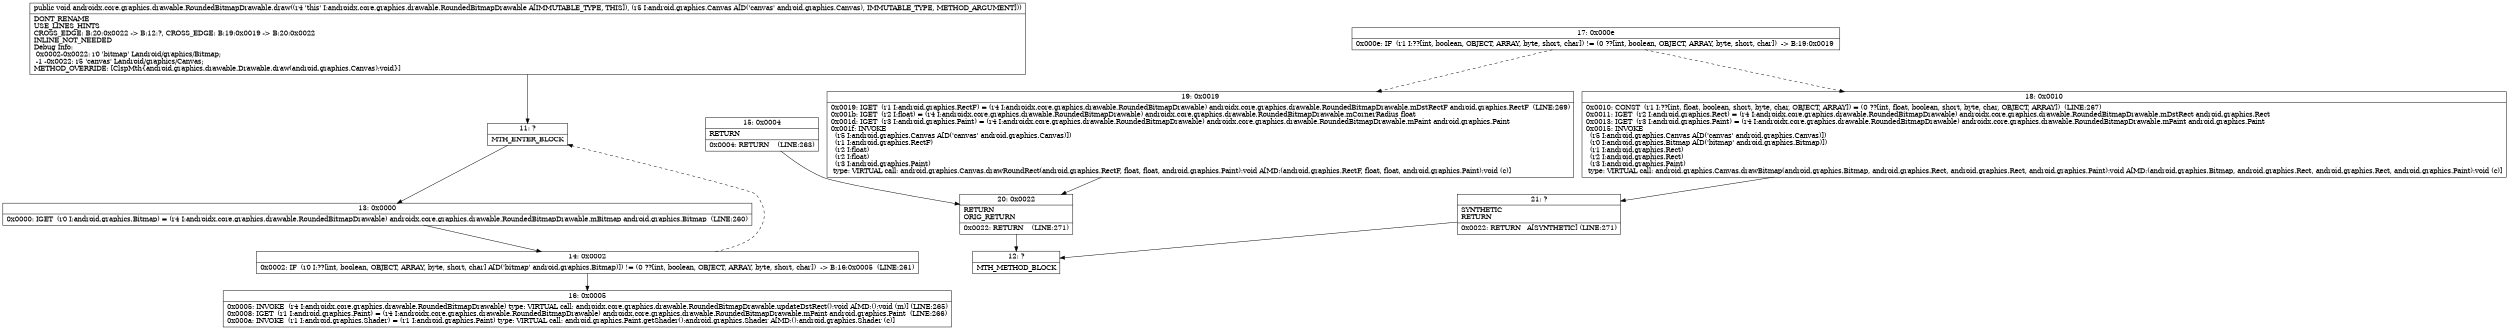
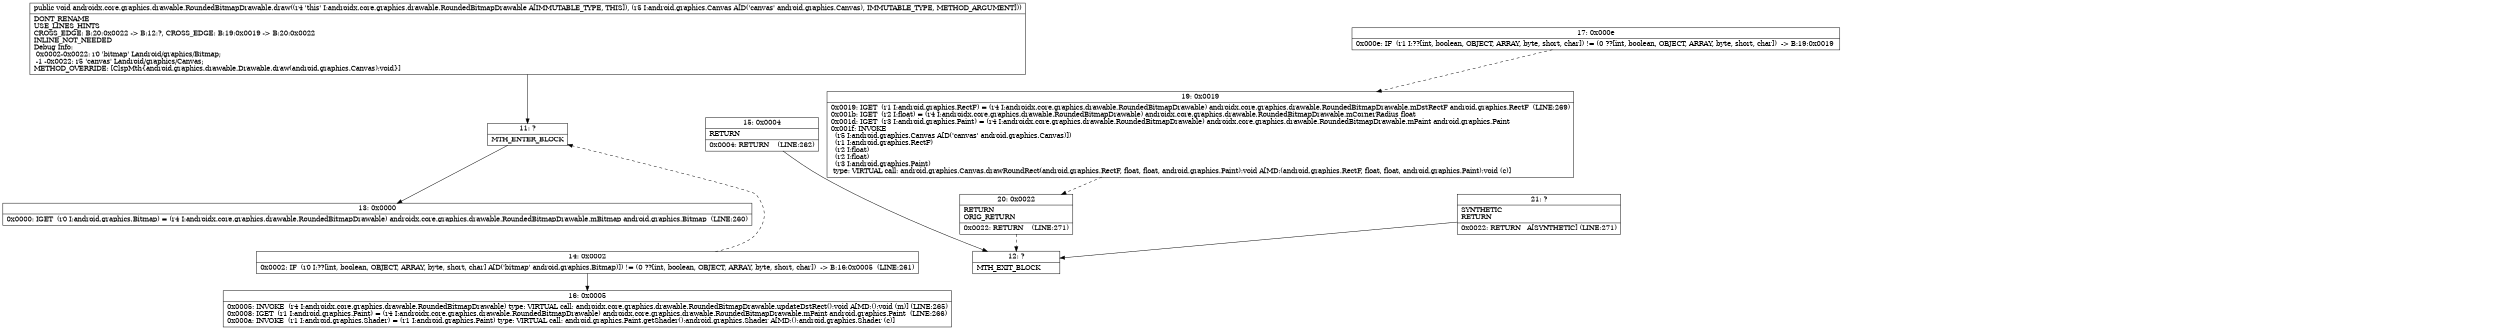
node "18: 0x0010": removed
node "15: 0x0004": text "0x0004: RETURN    (LINE:263)" -> "0x0004: RETURN    (LINE:262)"
edge "19: 0x0019" -> "20: 0x0022": style solid -> dashed
edge "15: 0x0004" -> "20: 0x0022": now "15: 0x0004" -> "12: ?"
edge "13: 0x0000" -> "14: 0x0002": removed
edge "20: 0x0022" -> "12: ?": style solid -> dashed
node "12: ?": text "MTH_METHOD_BLOCK" -> "MTH_EXIT_BLOCK"
